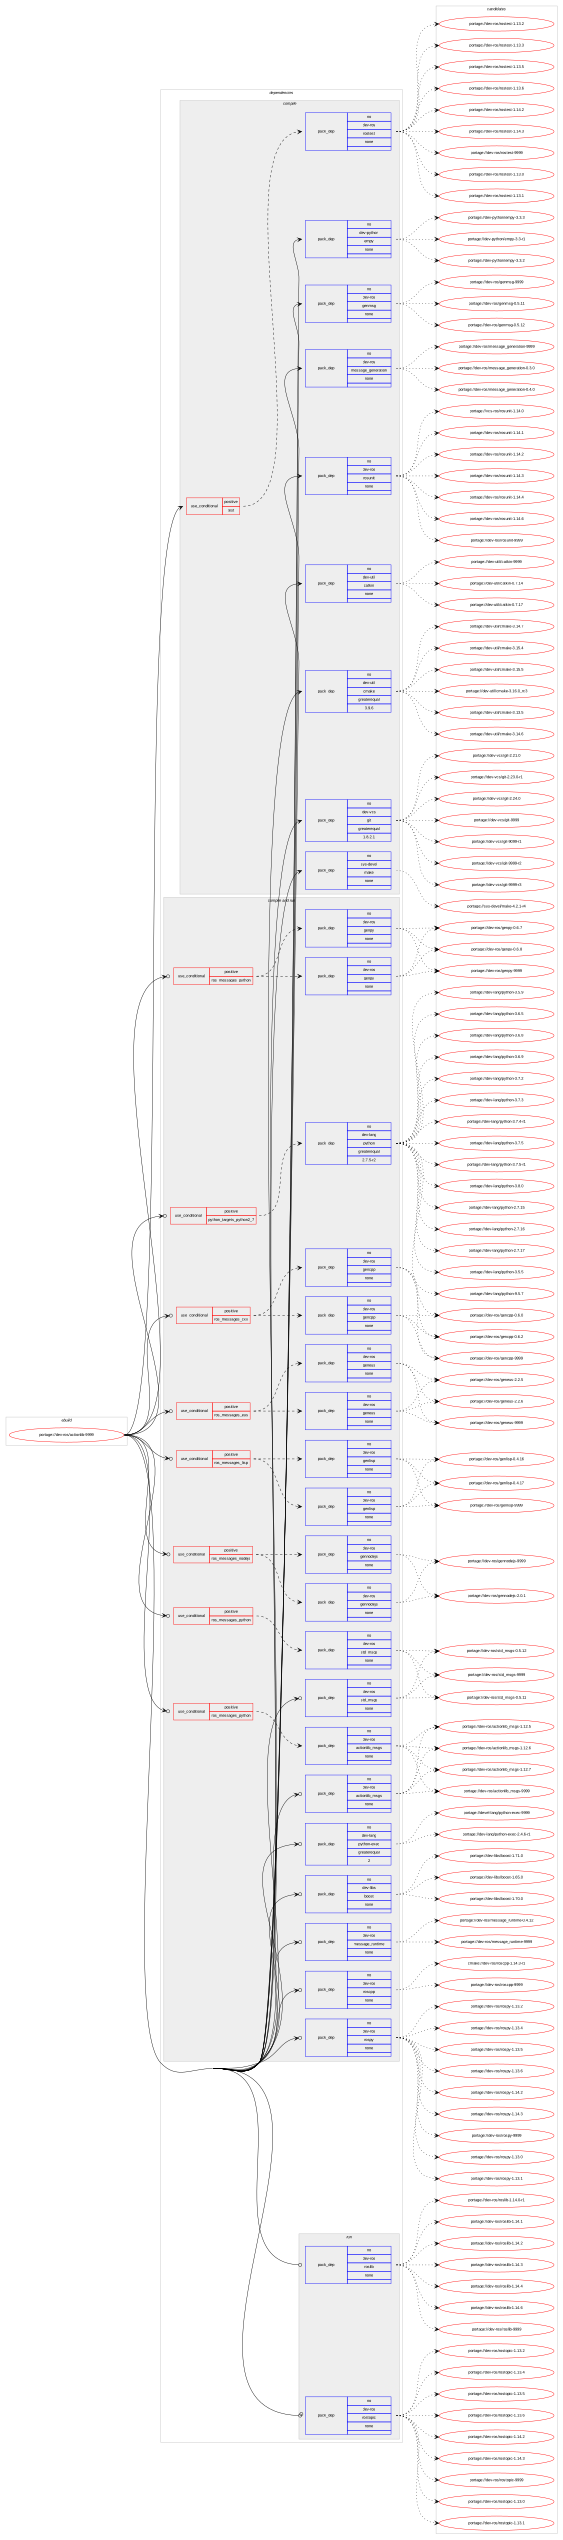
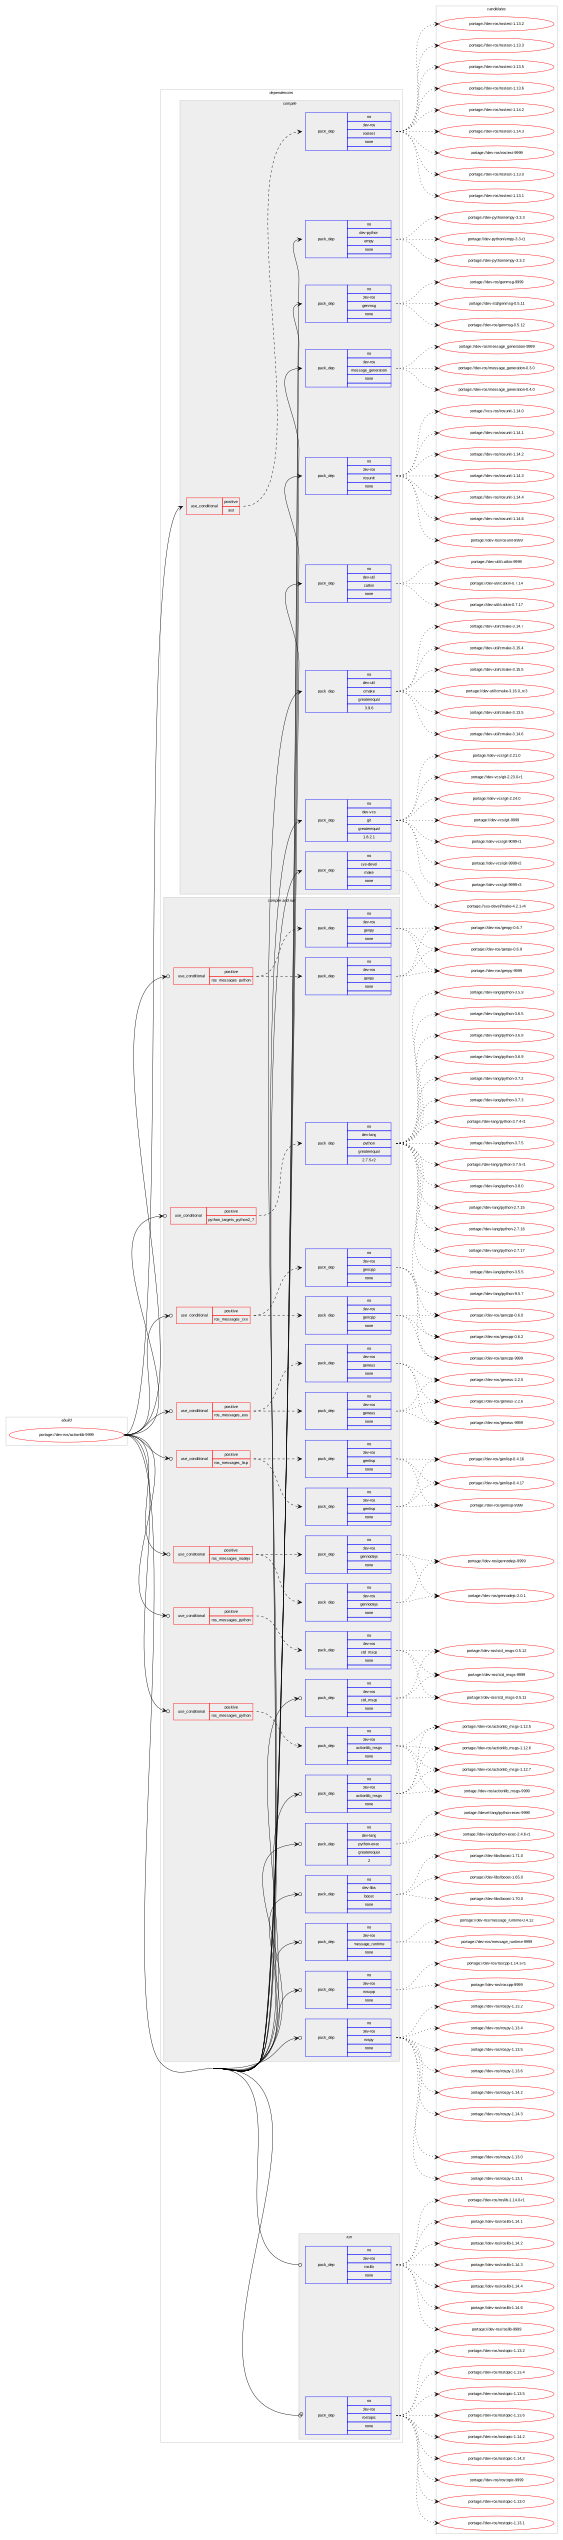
node "portage://dev-ros/genmsg-0.5.11": label "portage://dev-ros/genmsg-0.5.11" -> "portage://dev-std/genmsg-0.5.11"
node "cmake://dev-ros/roscpp-1.14.3-r1": label "cmake://dev-ros/roscpp-1.14.3-r1" -> "portage://dev-ros/roscpp-1.14.3-r1"
node "portage://dev-ros/rospy-9999": removed
